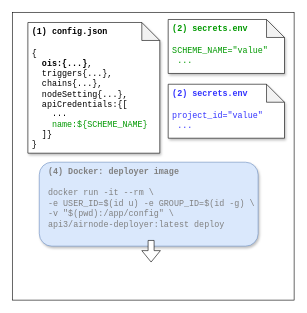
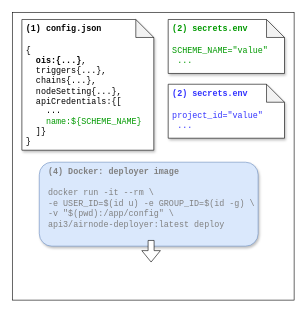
node "(1) config.json { ois:{...}, triggers{...}, chains{...}, nodeSetting{...}, apiCredentials:{[ ... name:${SCHEME_NAME} ]} }": moved (94, 88) -> (88, 85)
